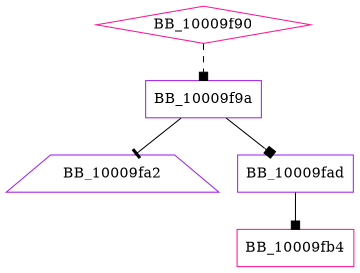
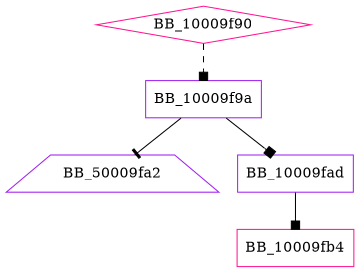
node "BB_10009fa2": label "BB_10009fa2" -> "BB_50009fa2"
